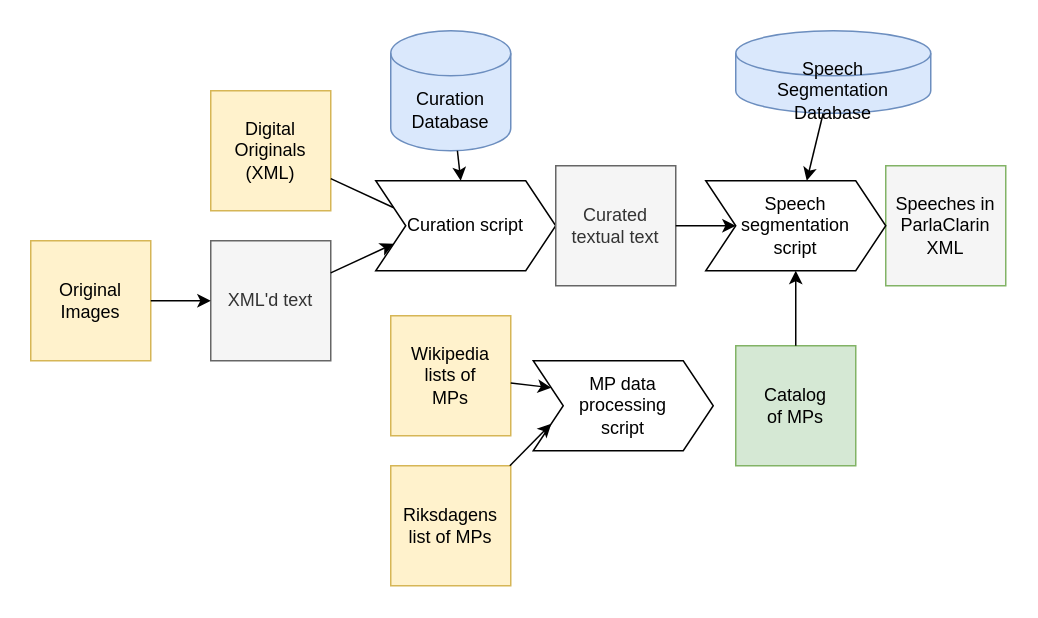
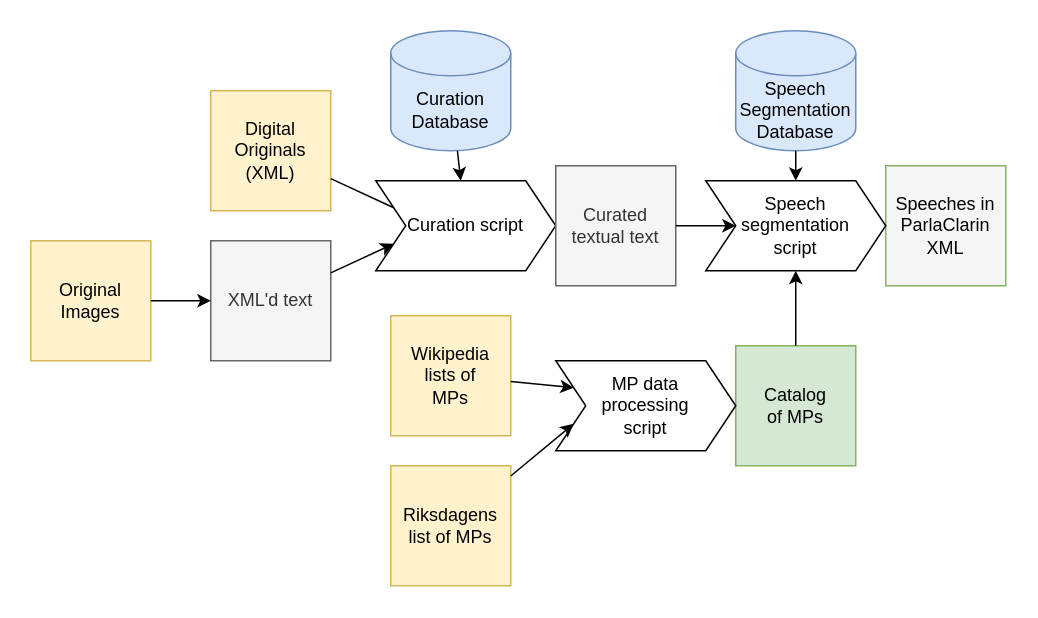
node "Speech Segmentation Database": size 195x83 -> 120x120
node "MP data processing script": moved (623, 406) -> (646, 406)
